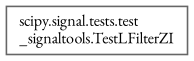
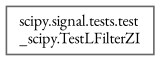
node "scipy.signal.tests.test _signaltools.TestLFilterZI": label "scipy.signal.tests.test _signaltools.TestLFilterZI" -> "scipy.signal.tests.test _scipy.TestLFilterZI"
